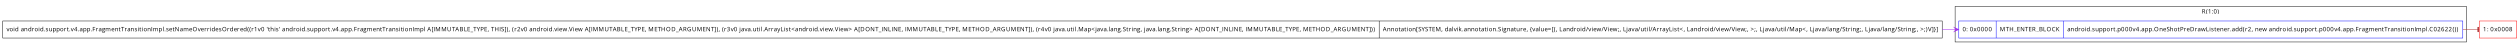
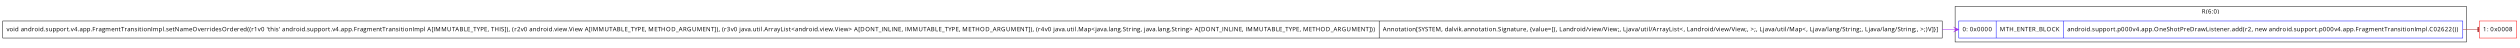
cluster "R(1:0)": label "R(1:0)" -> "R(6:0)"
